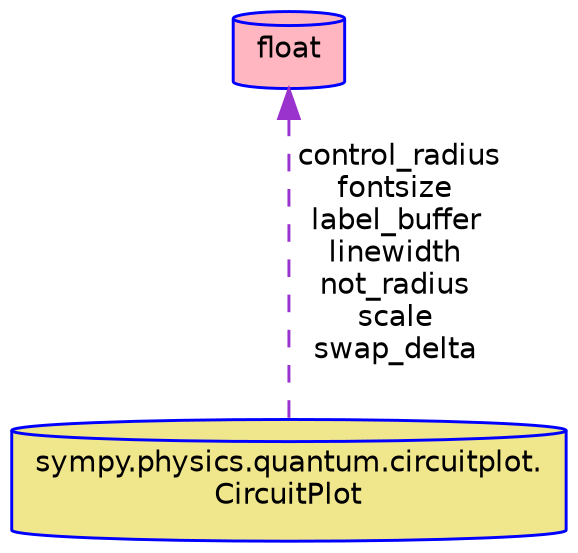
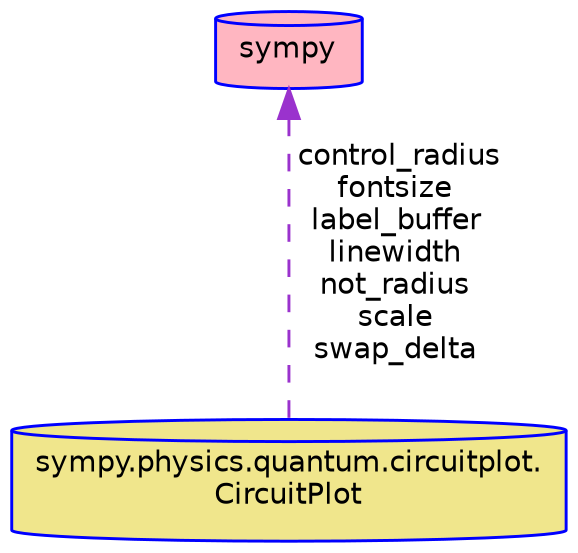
node "float": label "float" -> "sympy"
